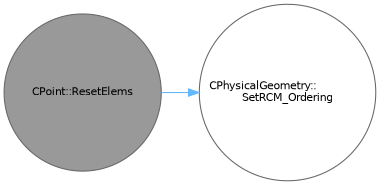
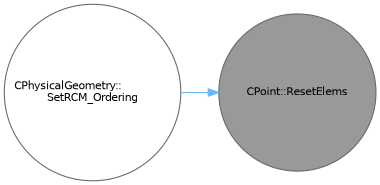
edge "CPoint::ResetElems" -> "CPhysicalGeometry:: SetRCM_Ordering": reversed
